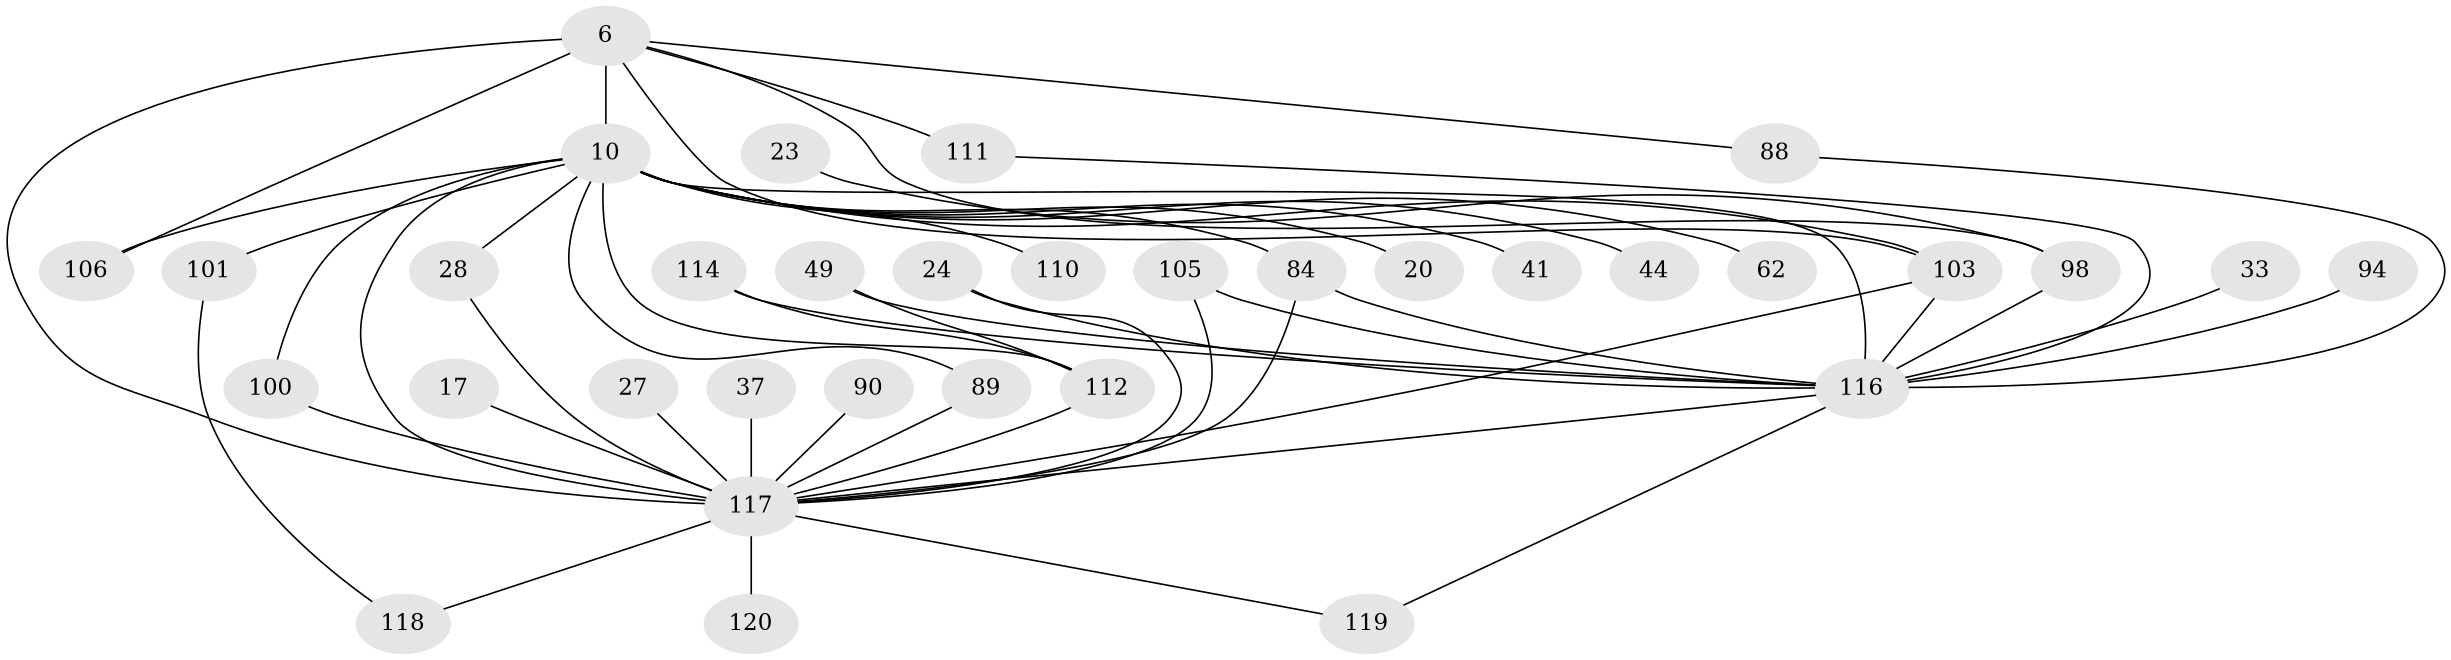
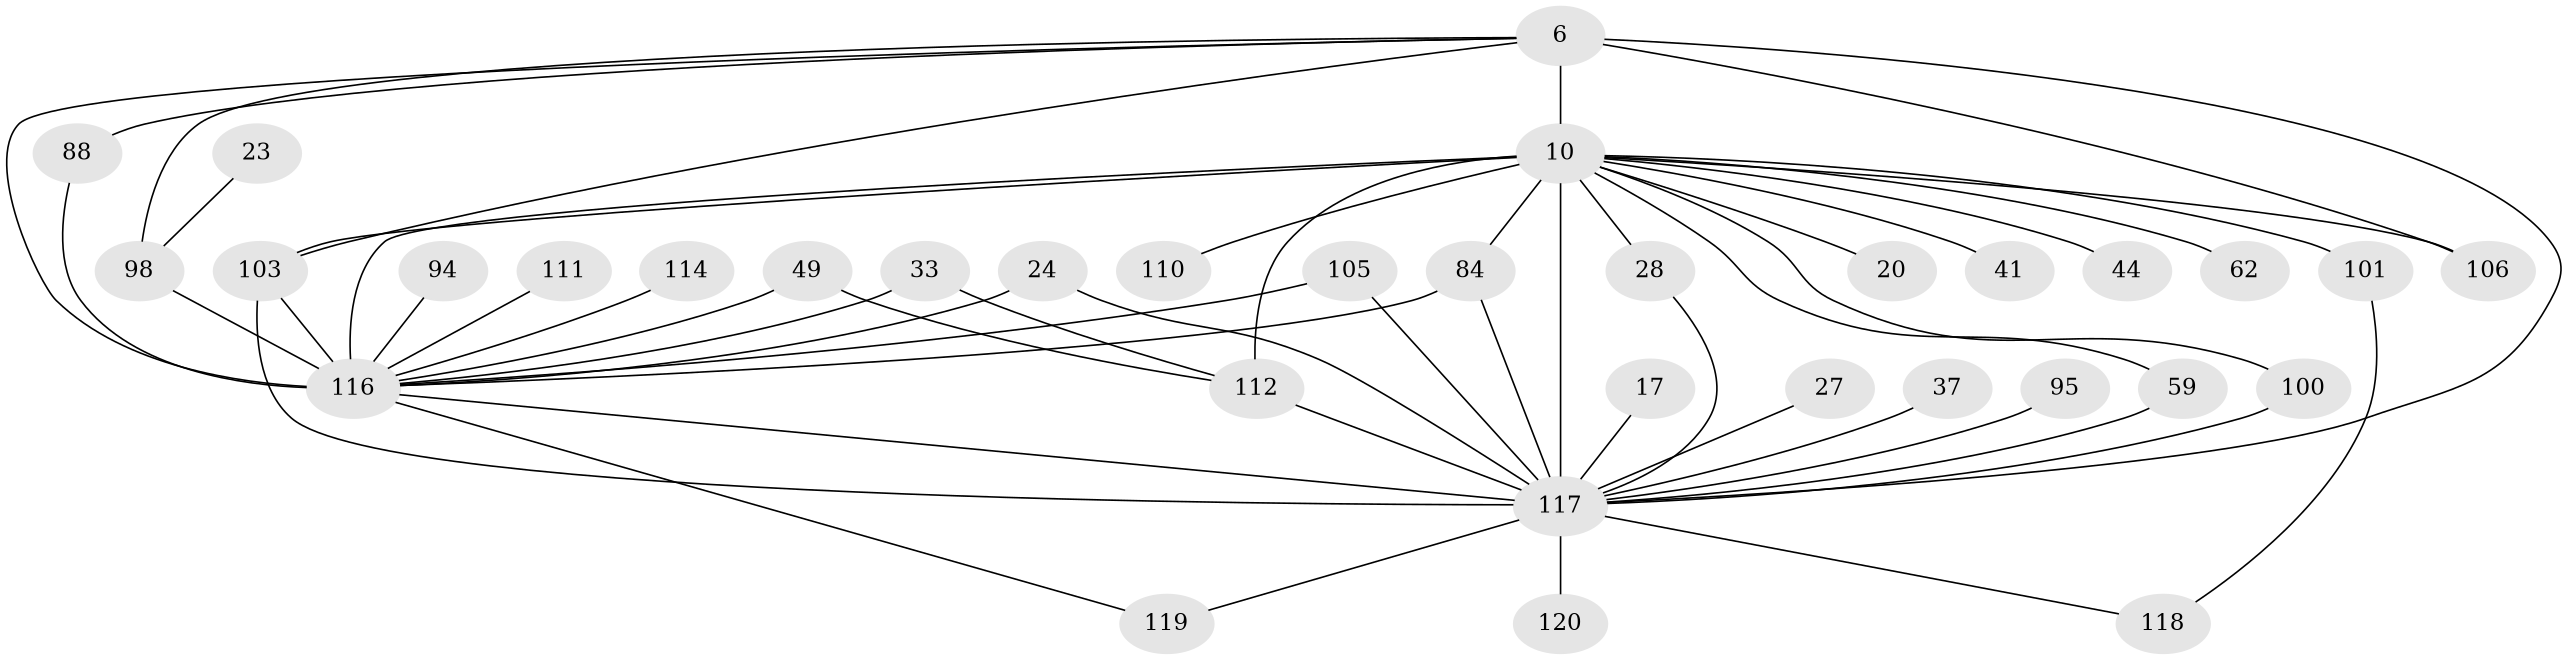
edge "6" -- "111": now "6" -- "116"
edge "114" -- "112": now "33" -- "112"
node "90": label "90" -> "95"
node "89": label "89" -> "59"
